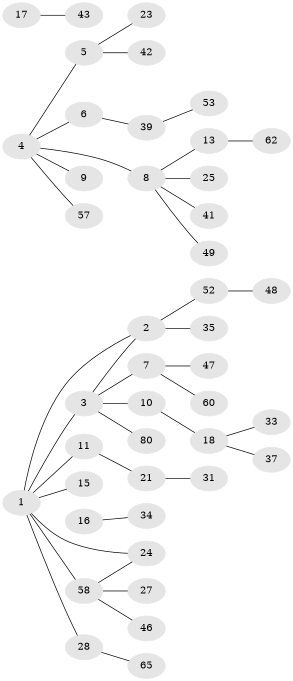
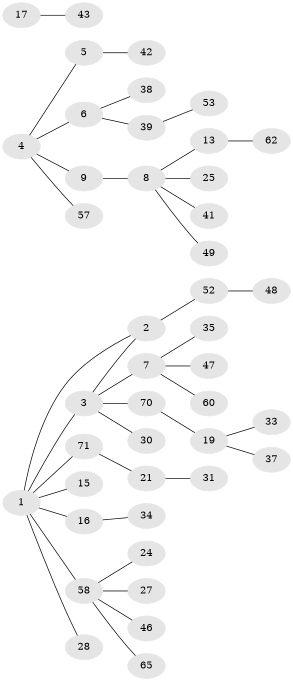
node "23": removed
node "38": added
edge "4" -- "8": now "9" -- "8"
edge "2" -- "35": now "7" -- "35"
node "10": label "10" -> "70"
node "80": label "80" -> "30"
node "18": label "18" -> "19"
node "11": label "11" -> "71"
edge "1" -- "24": now "1" -- "16"
edge "28" -- "65": now "58" -- "65"
